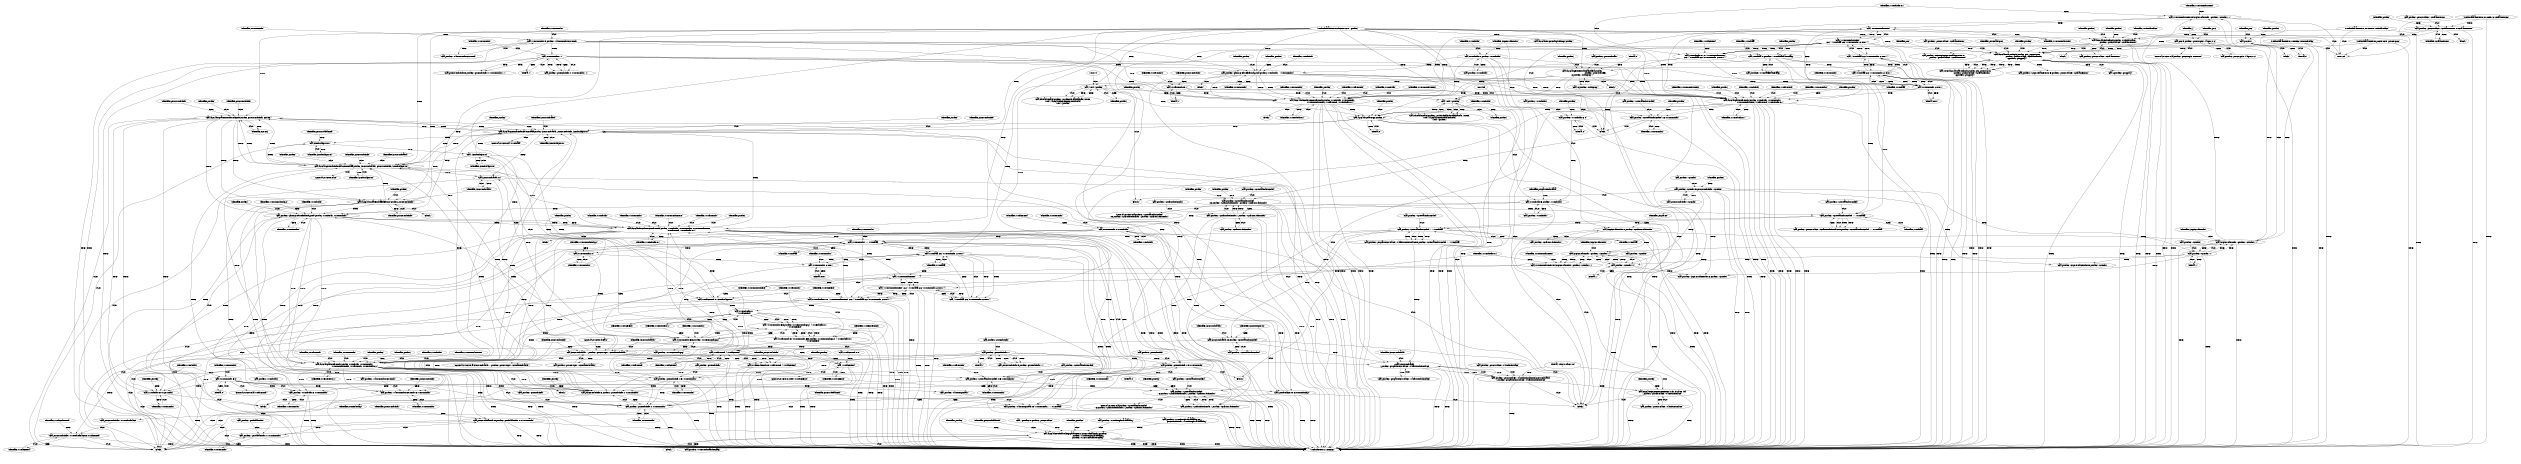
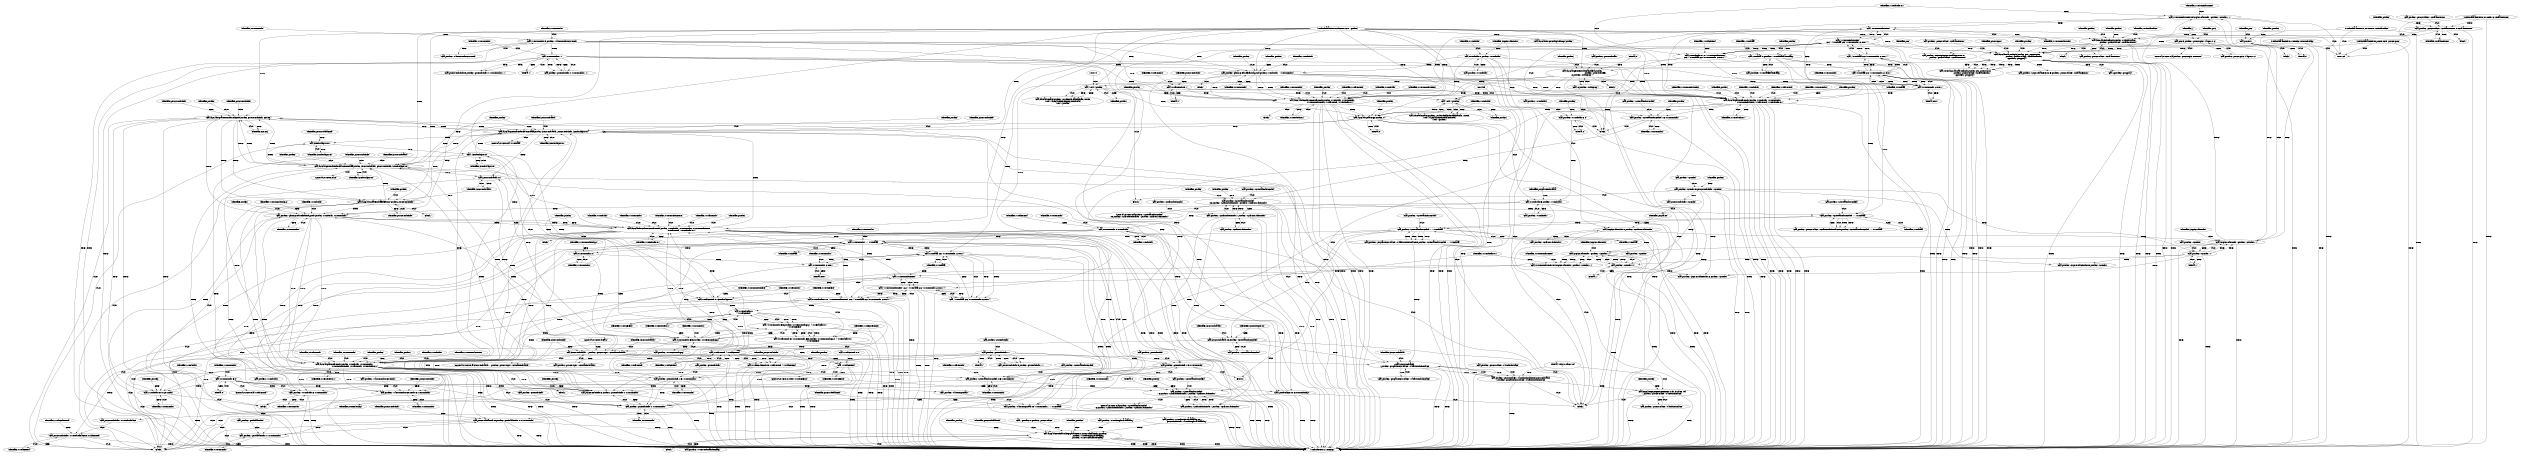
node "(Identifier,ps_create_poc)": label "(Identifier,ps_create_poc)" -> "(Identifier,ps_cur_poc)"
edge "(Call,ps_cur_mb_info->u2_mbx)" -> "(Call,ps_dec->u2_mbx = ps_cur_mb_info->u2_mbx)": now "(Call,ps_cur_mb_info->u2_mbx)" -> "(Identifier,ps_parse)"
edge "(Call,!i2_mb_skip_run)" -> "(MethodReturn,WORD32)": added, label "DDG:"
